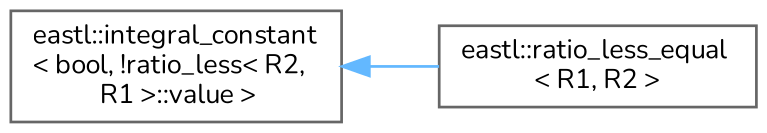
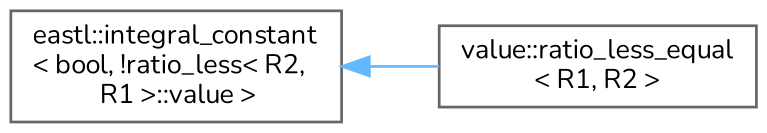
node "eastl::ratio_less_equal < R1, R2 >": label "eastl::ratio_less_equal < R1, R2 >" -> "value::ratio_less_equal < R1, R2 >"
